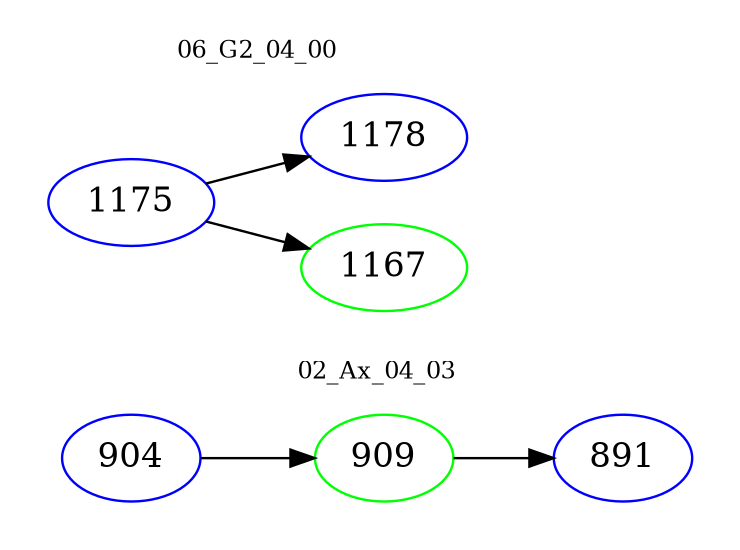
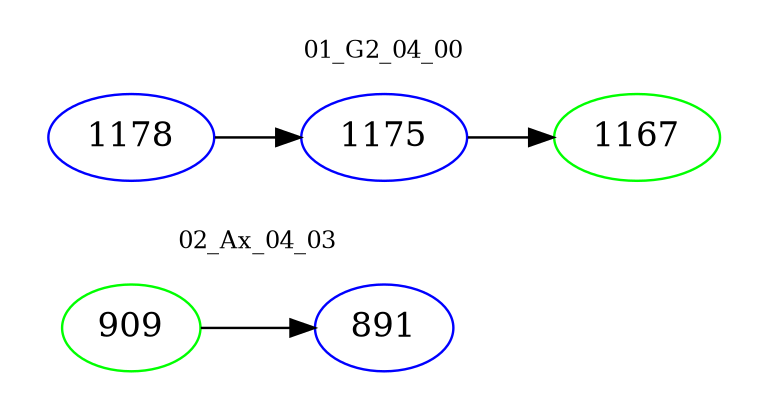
cluster "06_G2_04_00": label "06_G2_04_00" -> "01_G2_04_00"
edge "1175" -> "1178": reversed
node "904": removed
